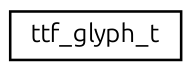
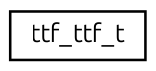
node "ttf_glyph_t": label "ttf_glyph_t" -> "ttf_ttf_t"
